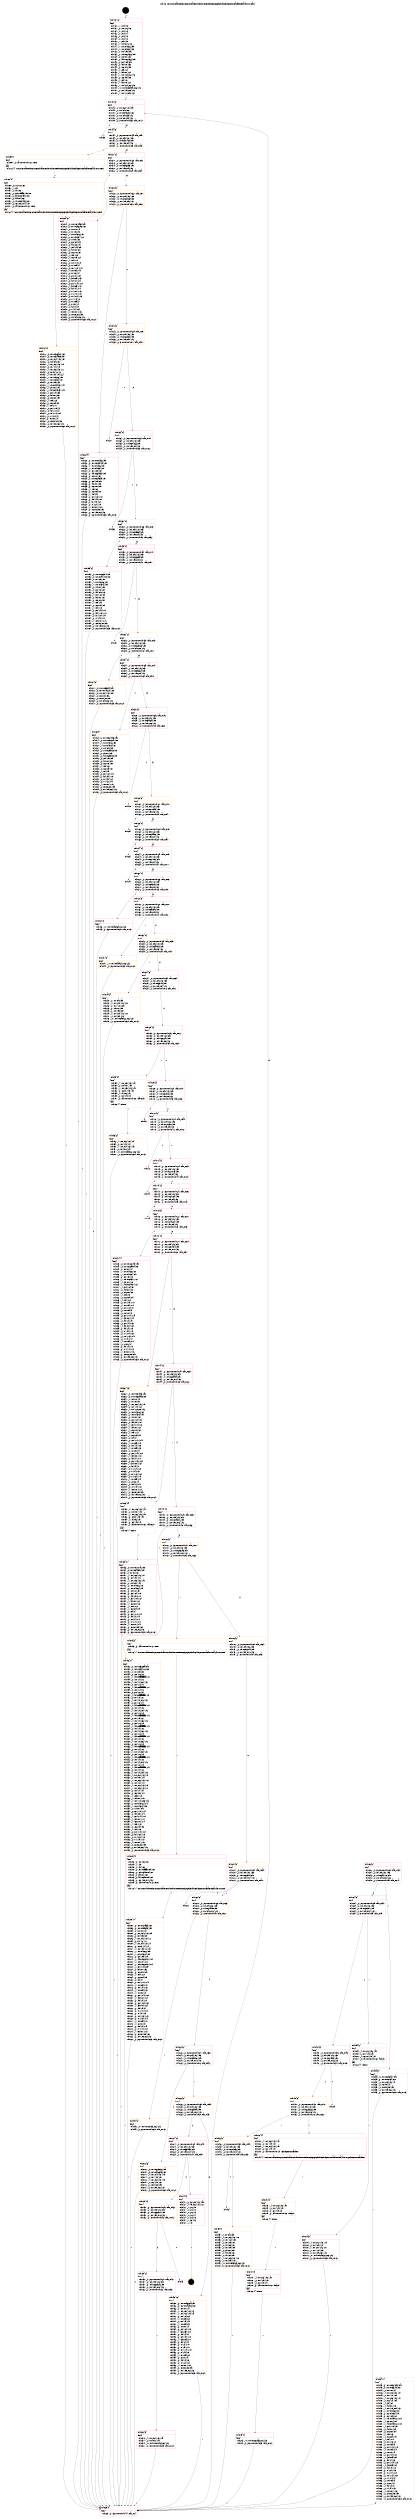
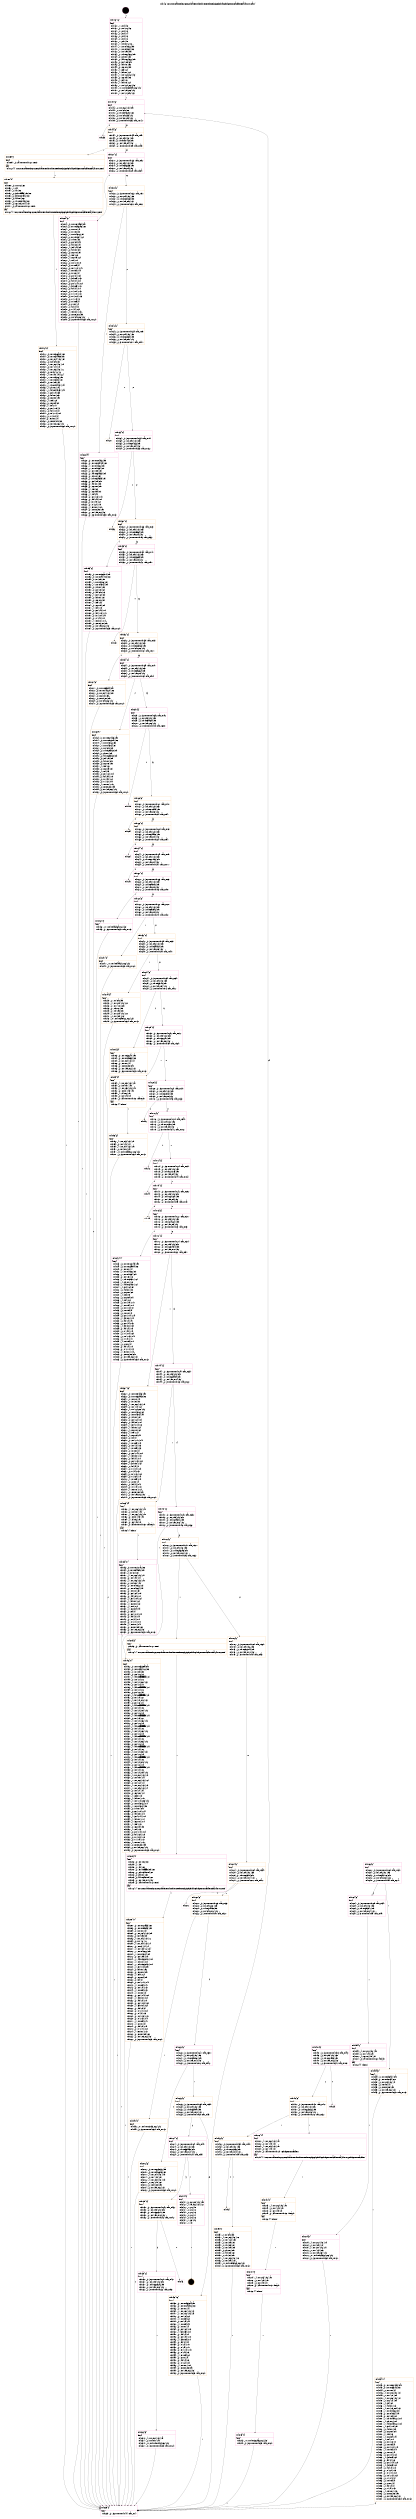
node "0x401e75 [30]": added
edge "0x4018e4 [28]" -> "0x401900 [28]": removed, label "2"
